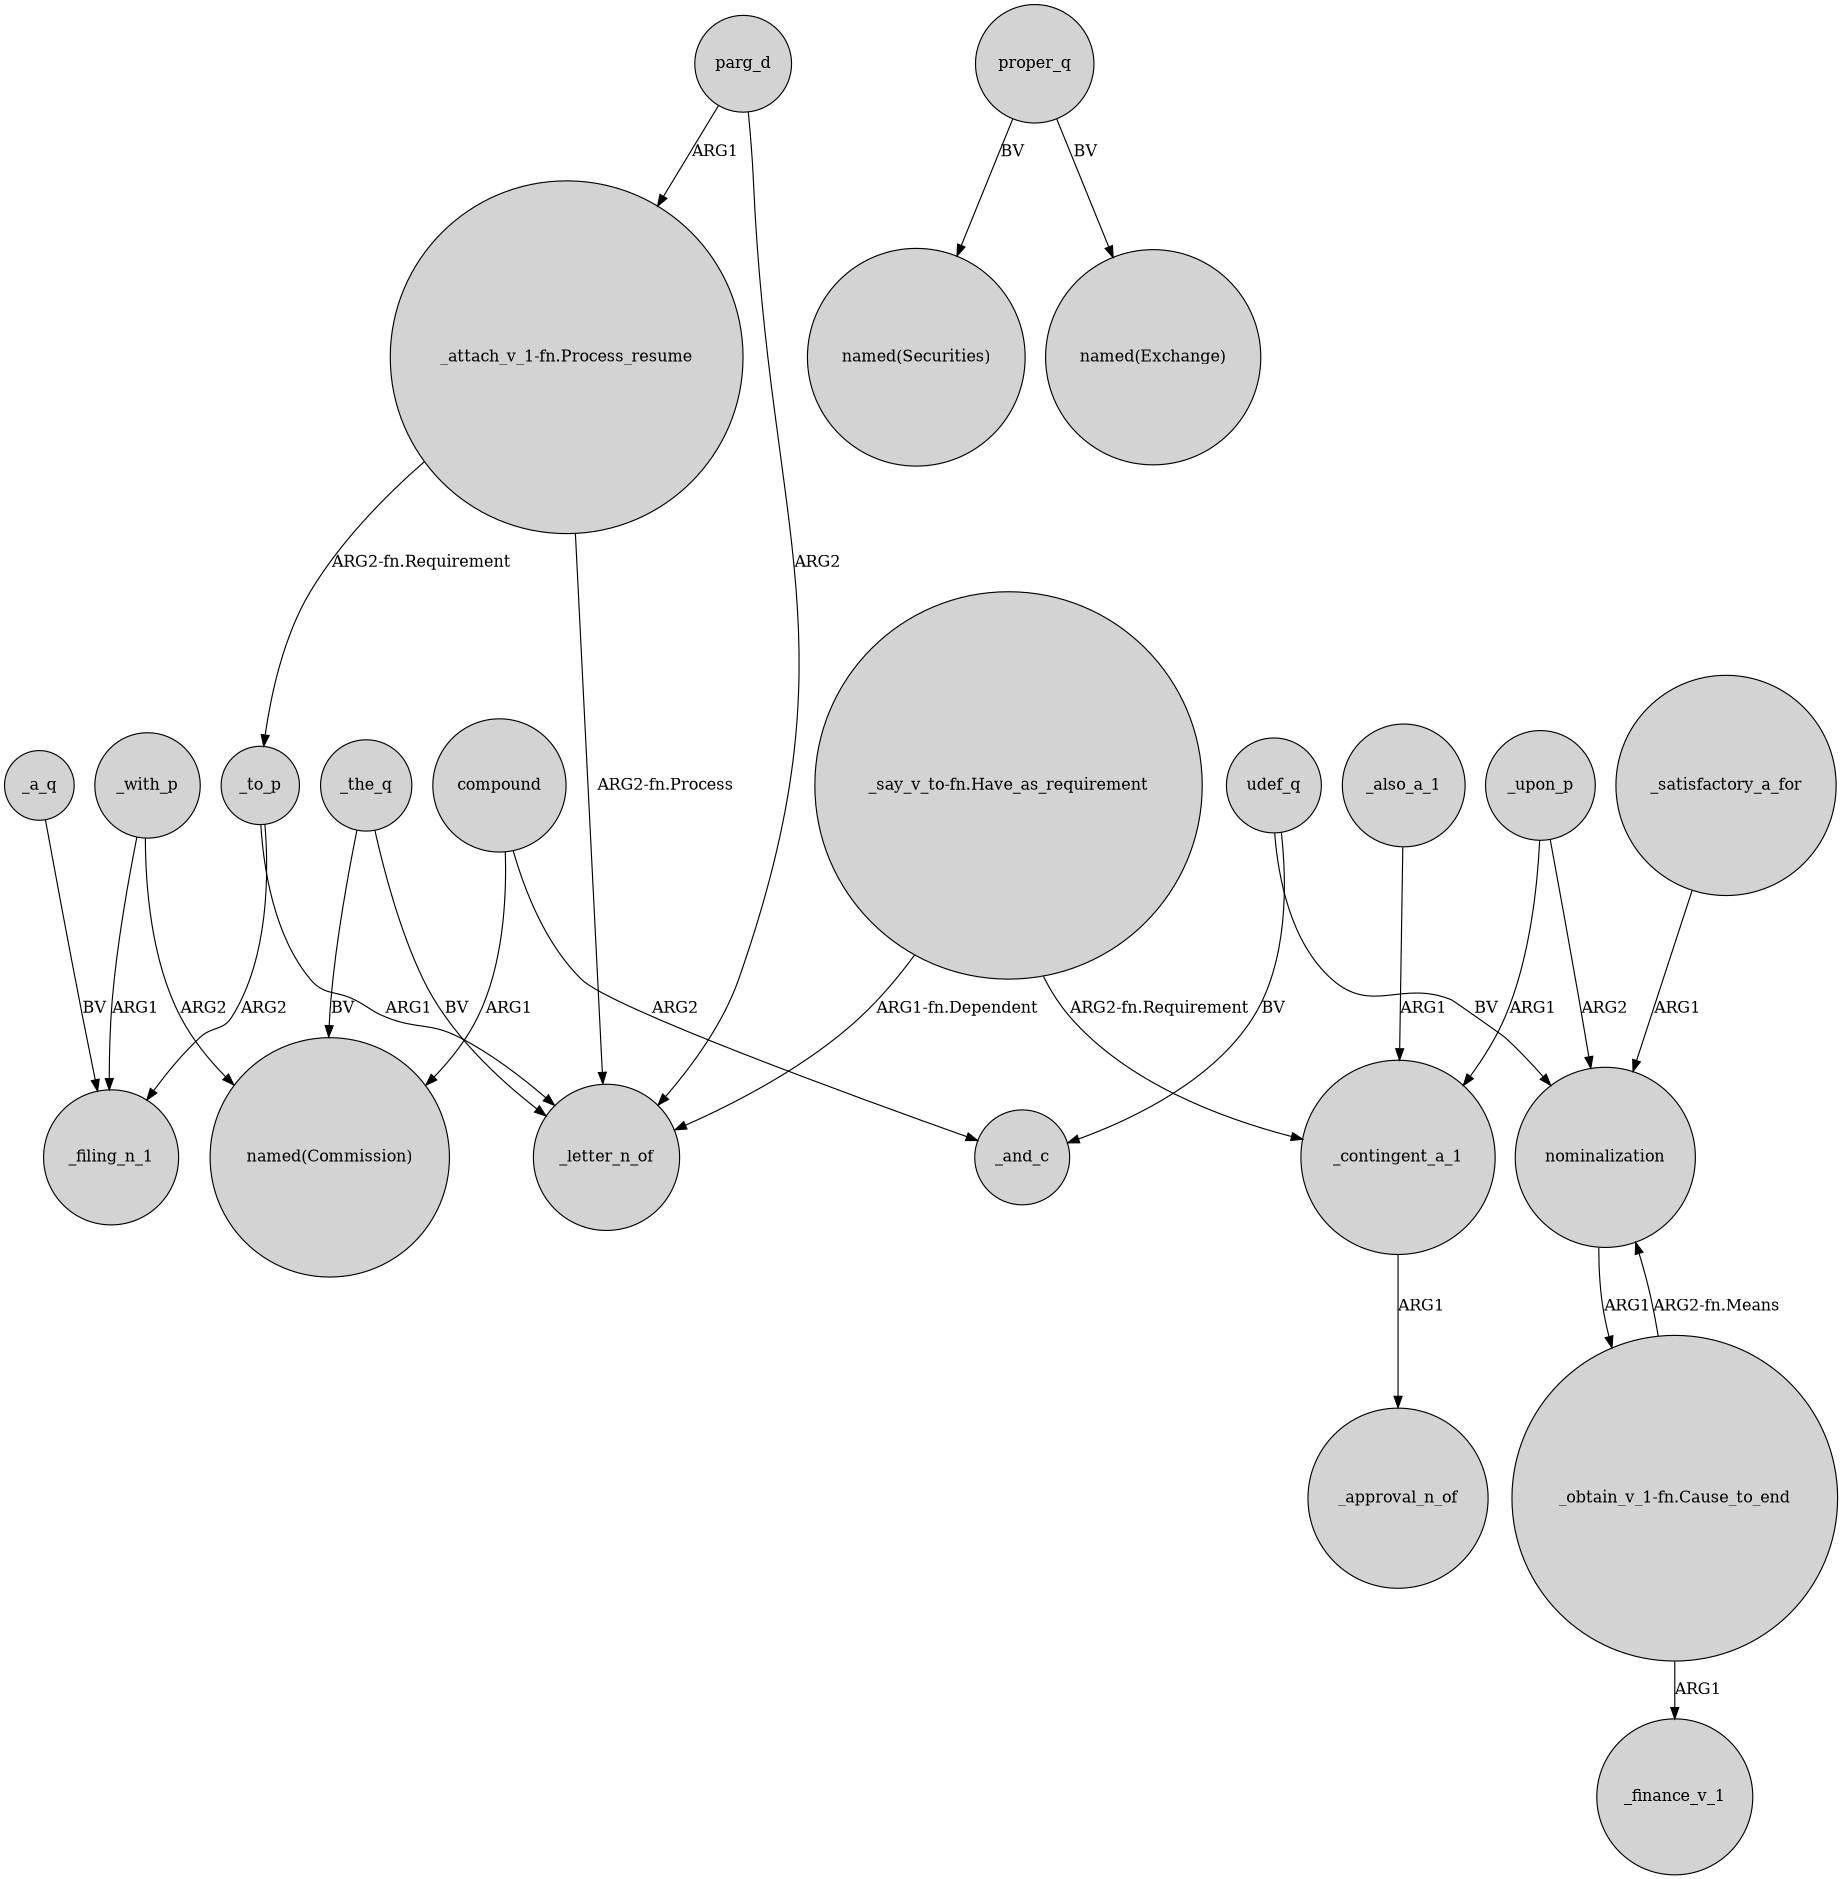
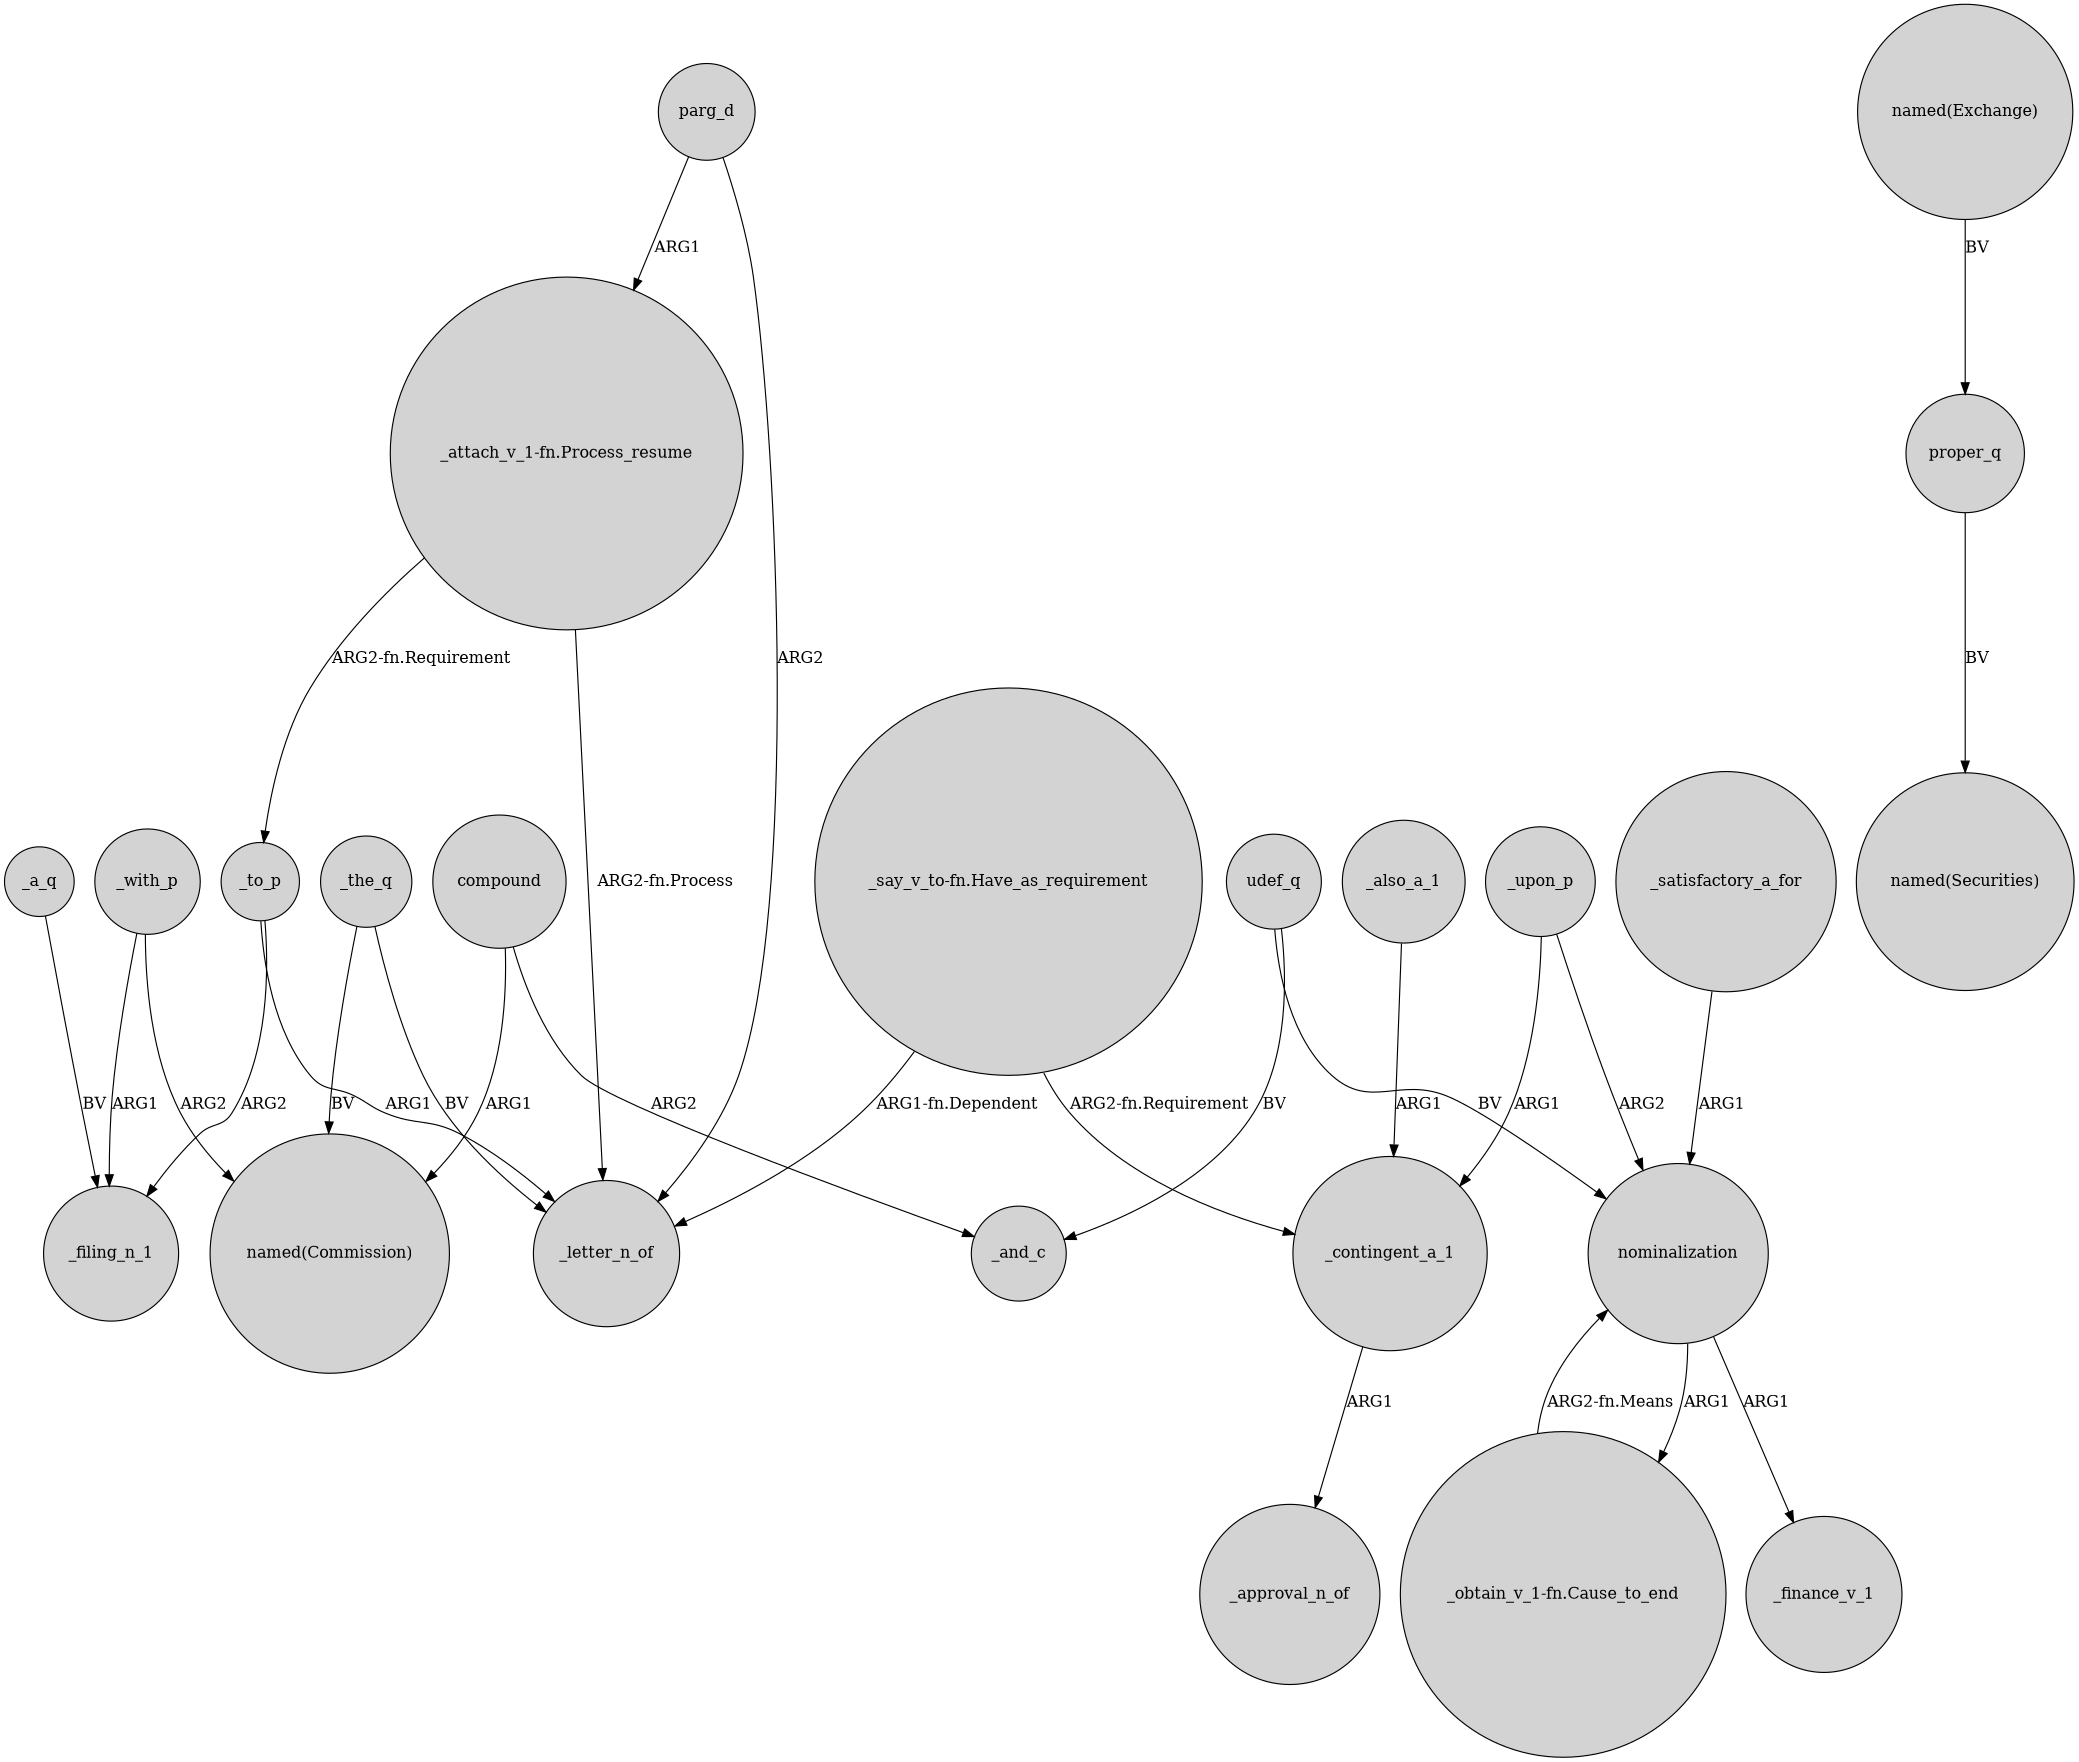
edge "proper_q" -> "named(Exchange)": reversed
edge "_obtain_v_1-fn.Cause_to_end" -> "_finance_v_1": now "nominalization" -> "_finance_v_1"
